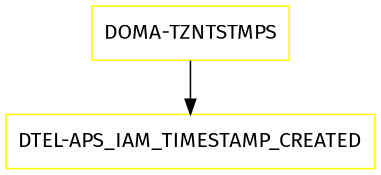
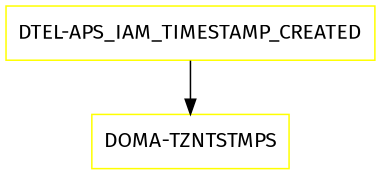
edge "DOMA-TZNTSTMPS" -> "DTEL-APS_IAM_TIMESTAMP_CREATED": reversed
